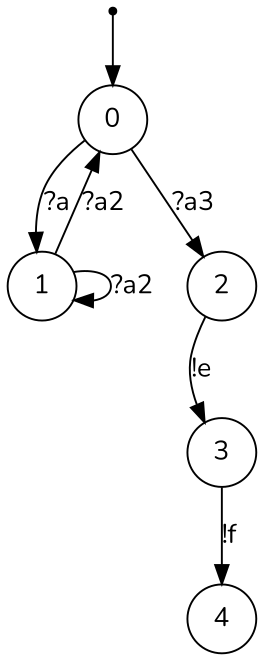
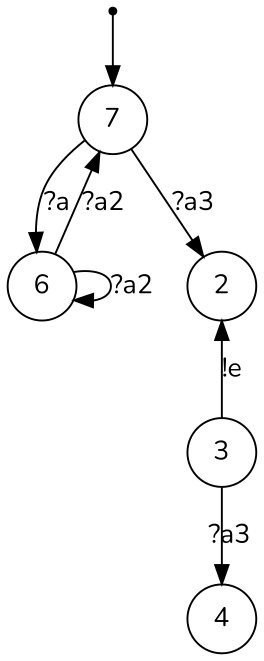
node "0": label "0" -> "7"
node "1": label "1" -> "6"
edge "2" -> "3": reversed
edge "3" -> "4": label "!f" -> "?a3"
